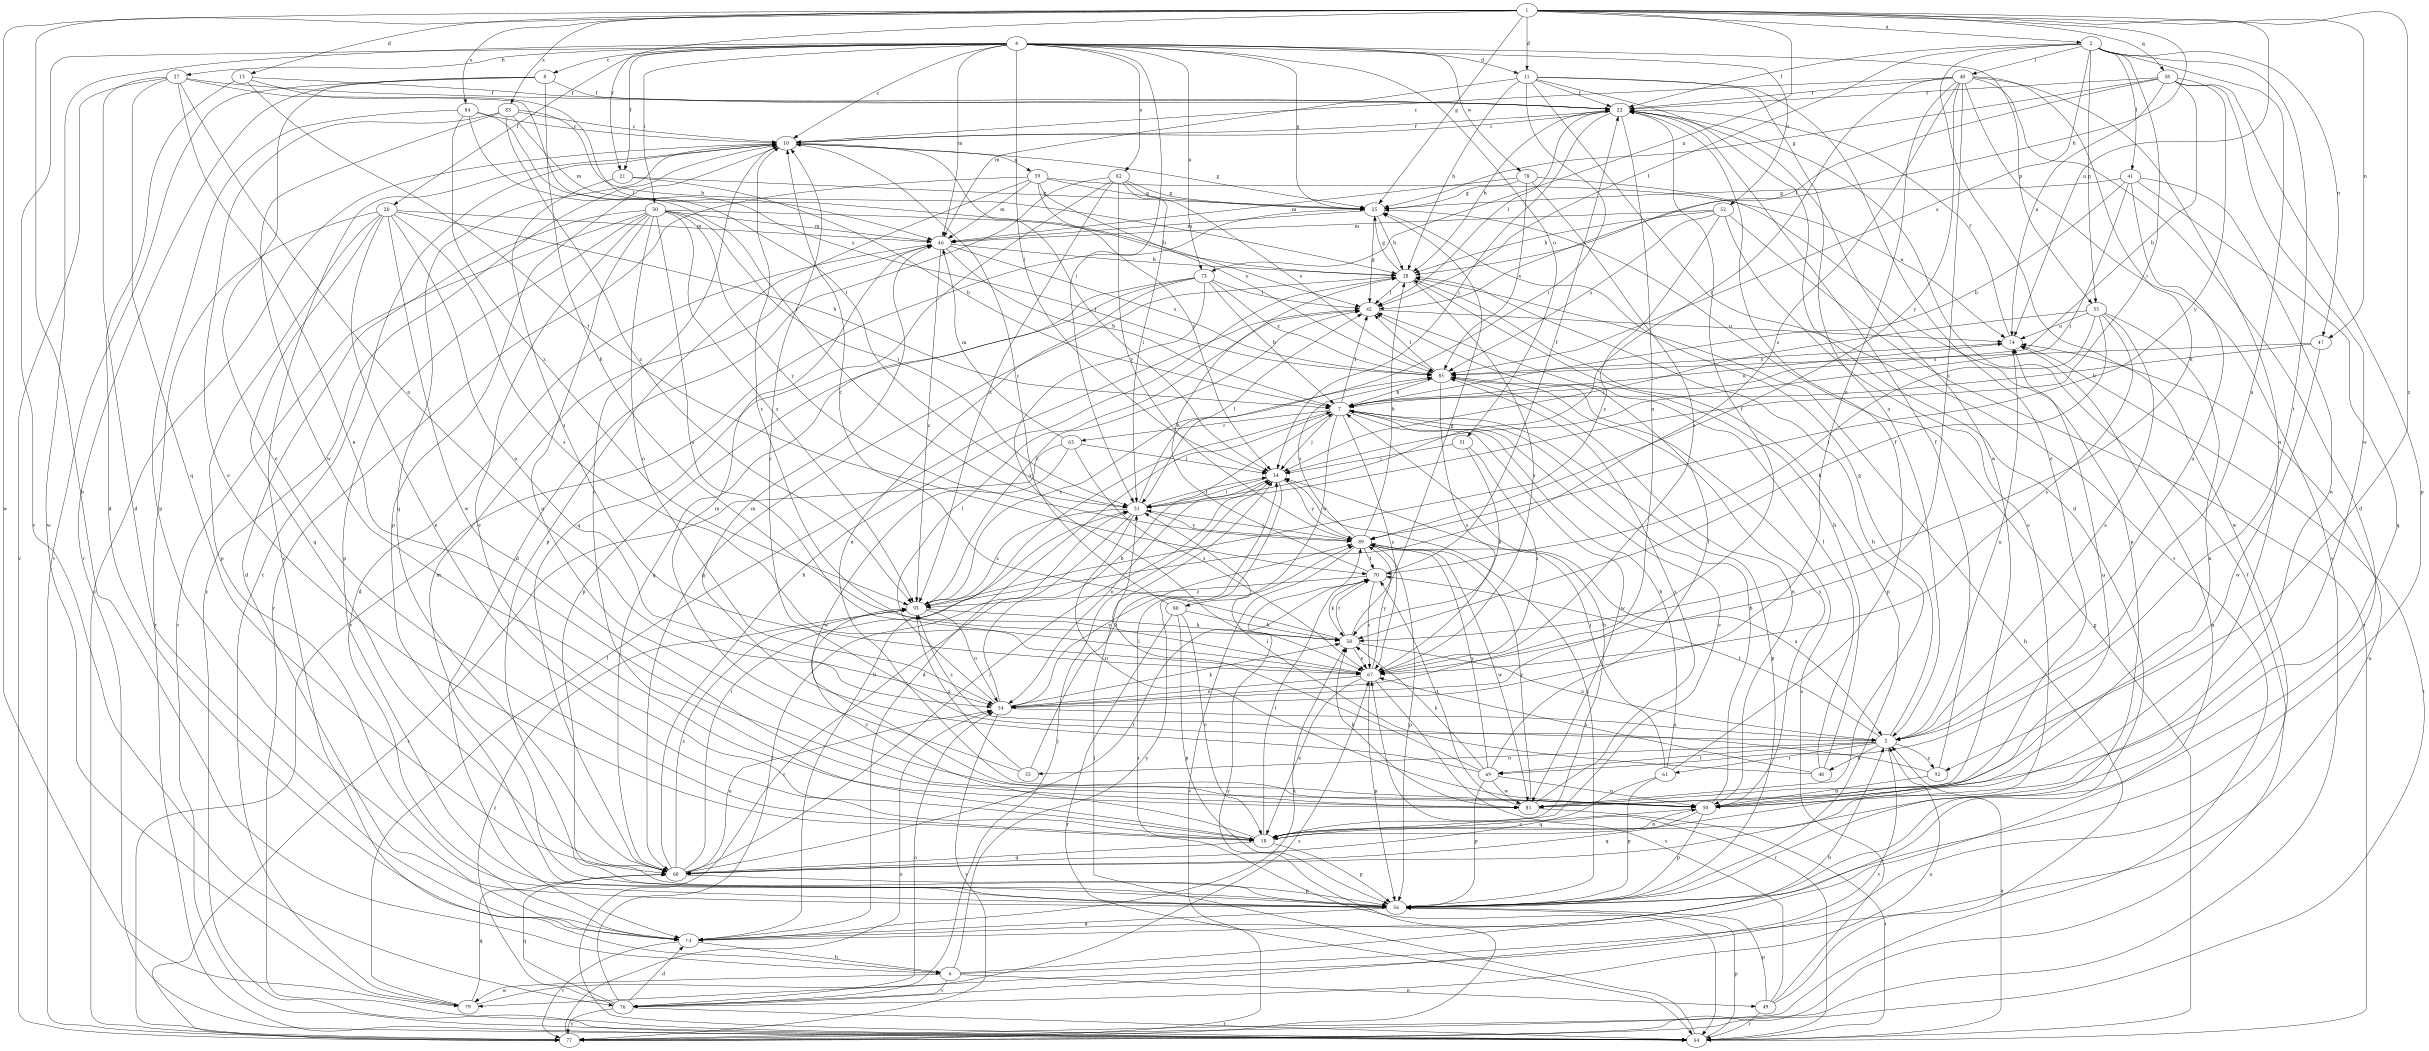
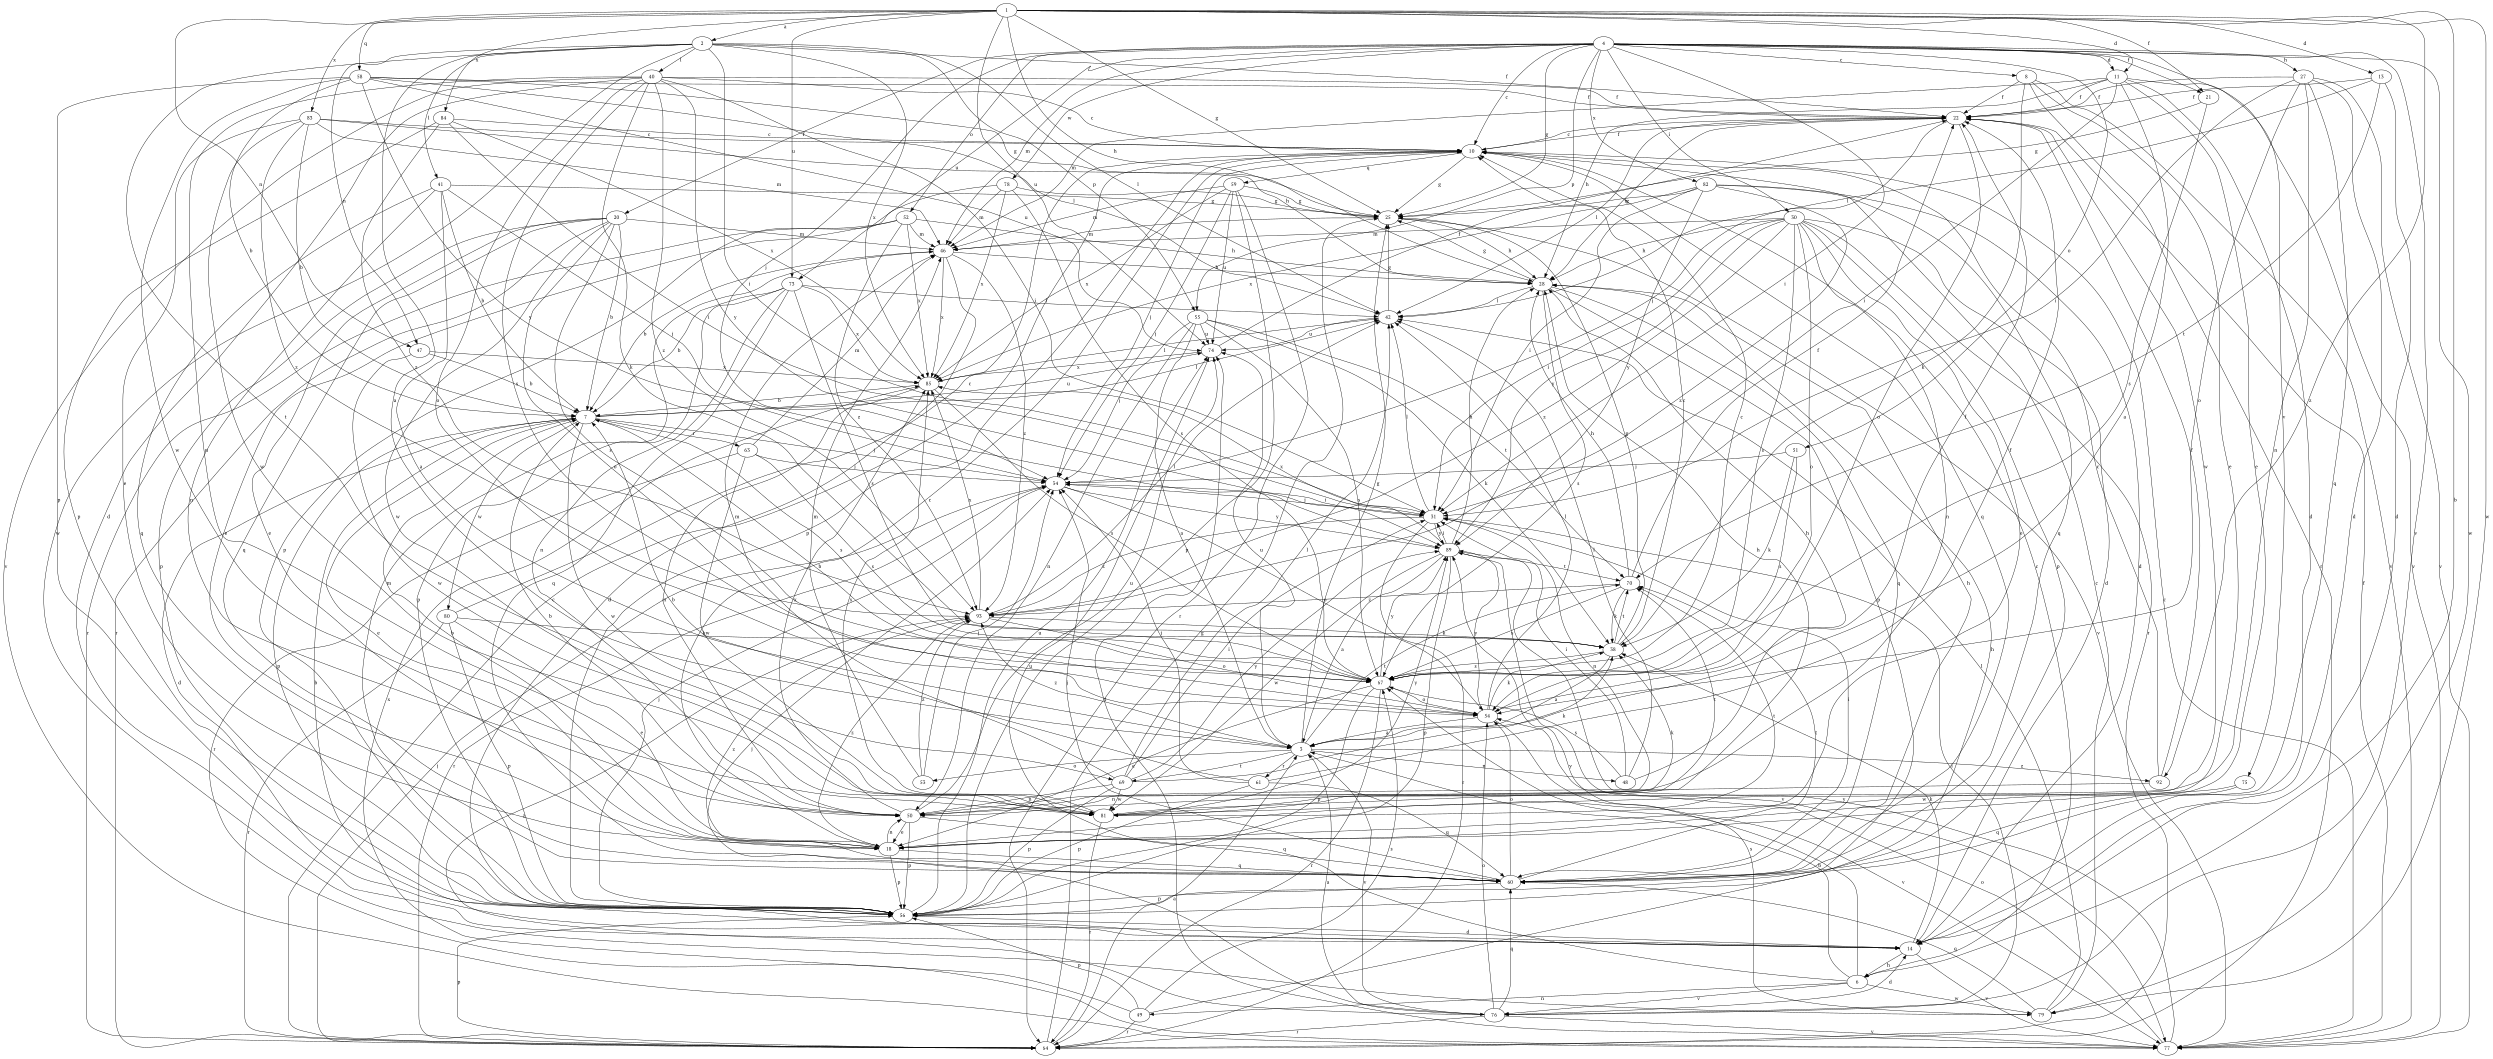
edge "25" -> "42": reversed
edge "21" -> "7": now "83" -> "7"
node "75": added
